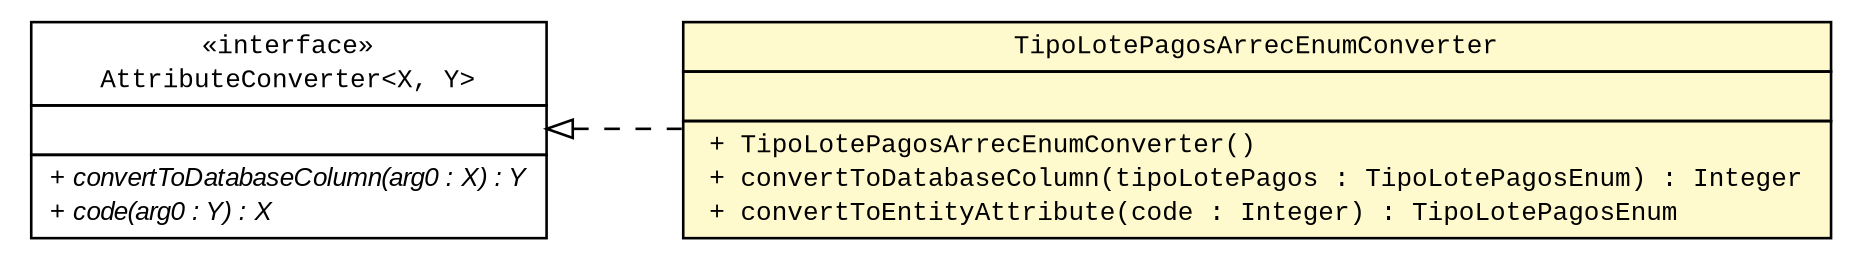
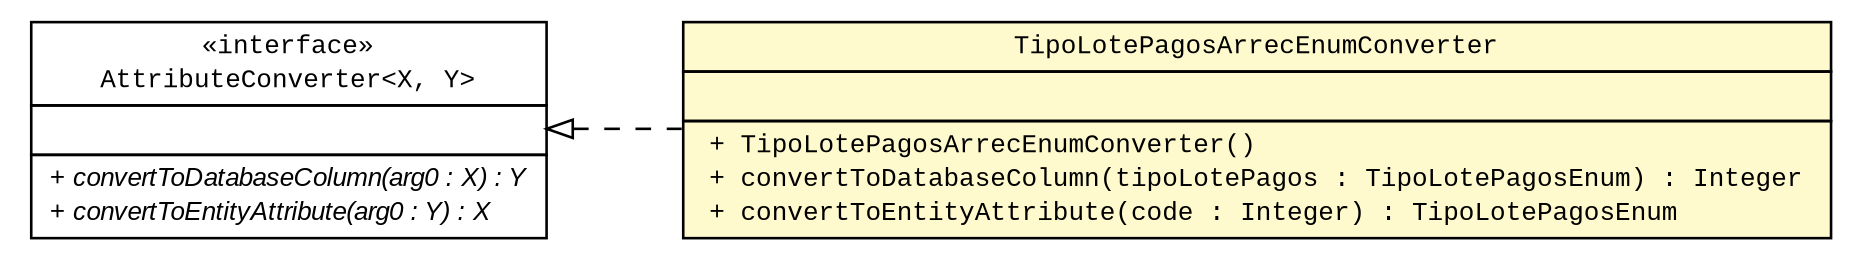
node "AttributeConverter<X, Y>": text "+ code(arg0 : Y) : X" -> "+ convertToEntityAttribute(arg0 : Y) : X"
